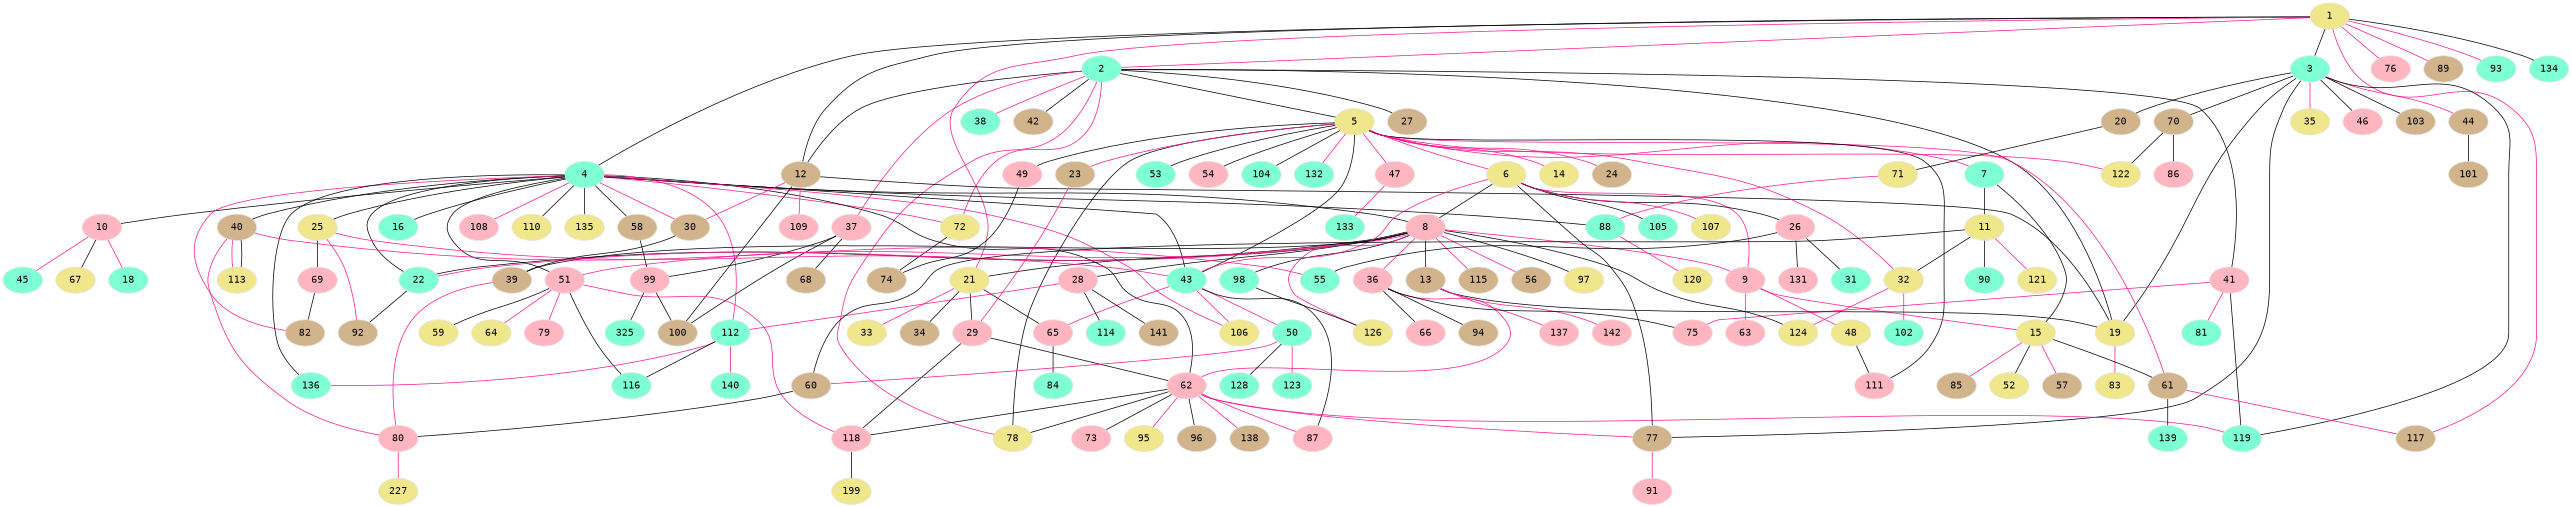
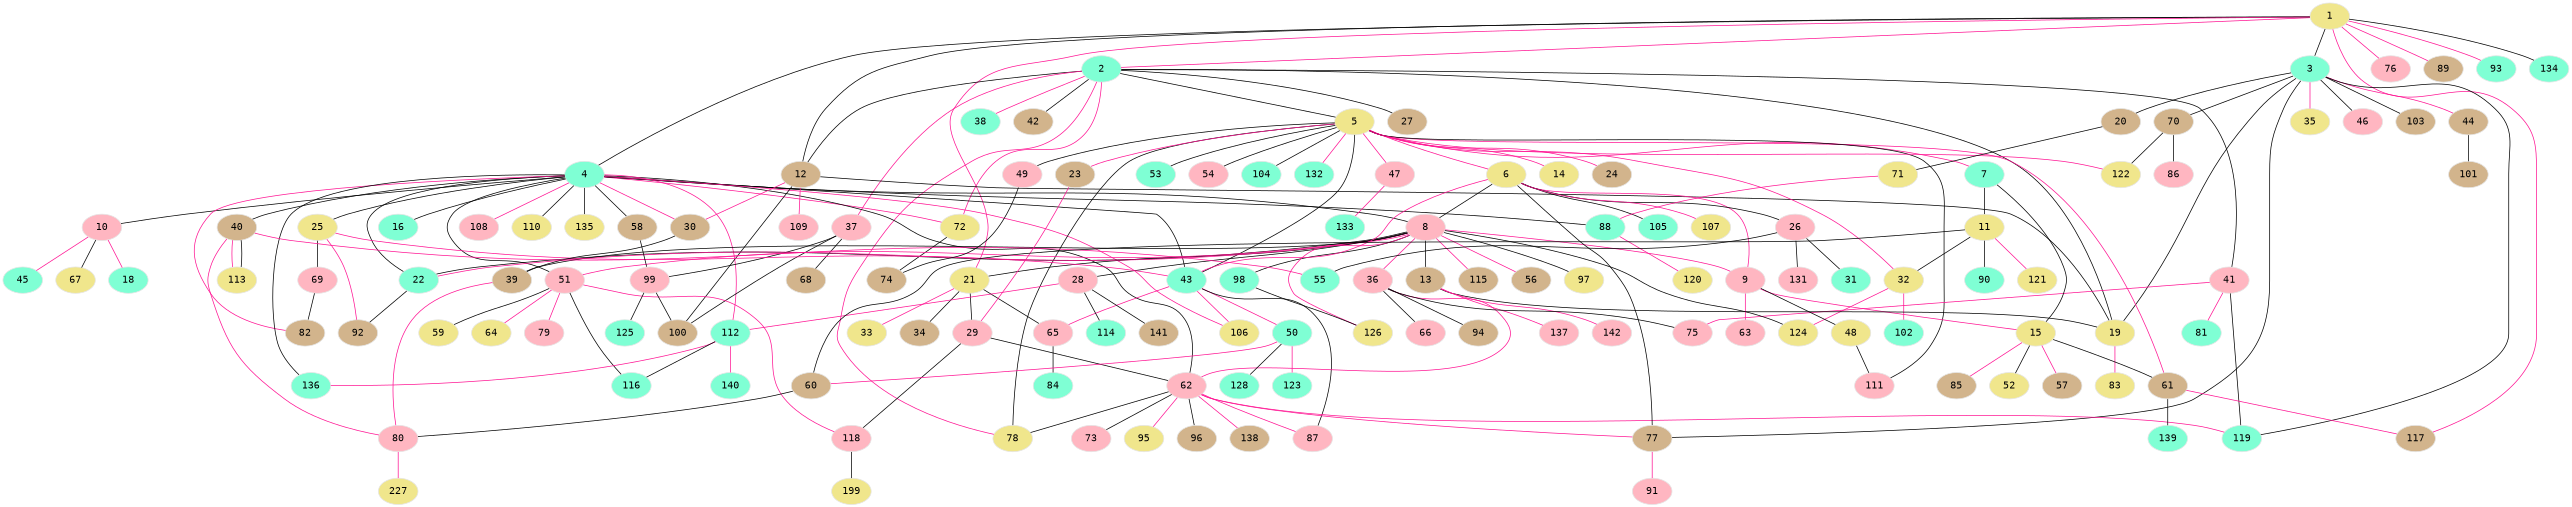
edge "9" -- "48": color deeppink -> black
node "325": label "325" -> "125"
edge "62" -- "118": removed
